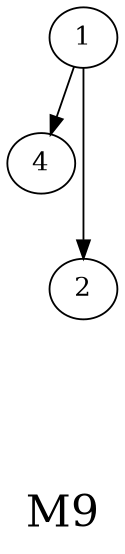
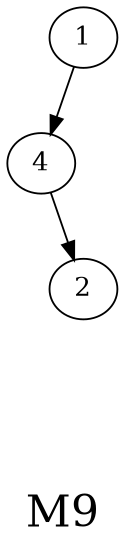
edge "1" -> "2": now "4" -> "2"
